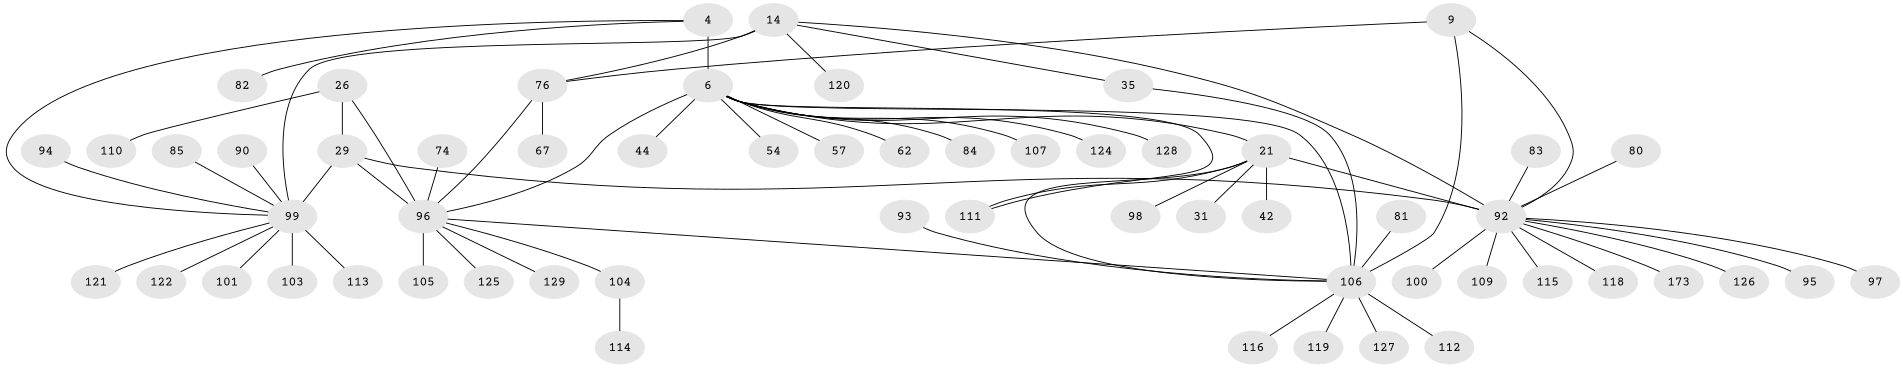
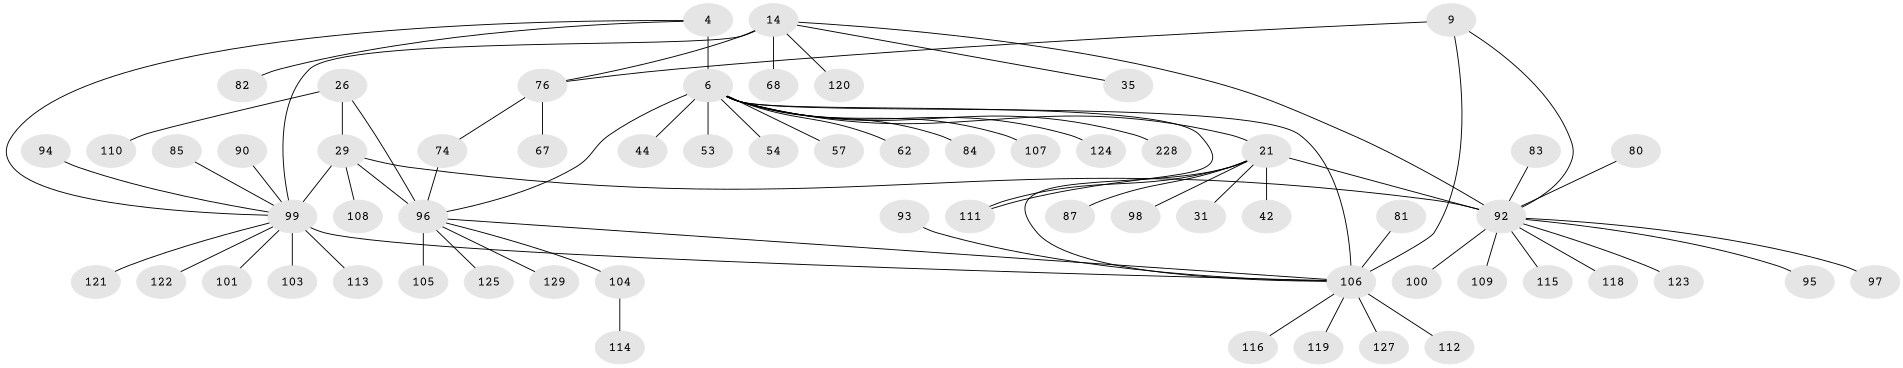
node "68": added
edge "35" -- "106": now "99" -- "106"
node "53": added
node "128": label "128" -> "228"
edge "76" -- "96": now "76" -- "74"
node "108": added
node "87": added
node "173": label "173" -> "123"
node "126": removed
